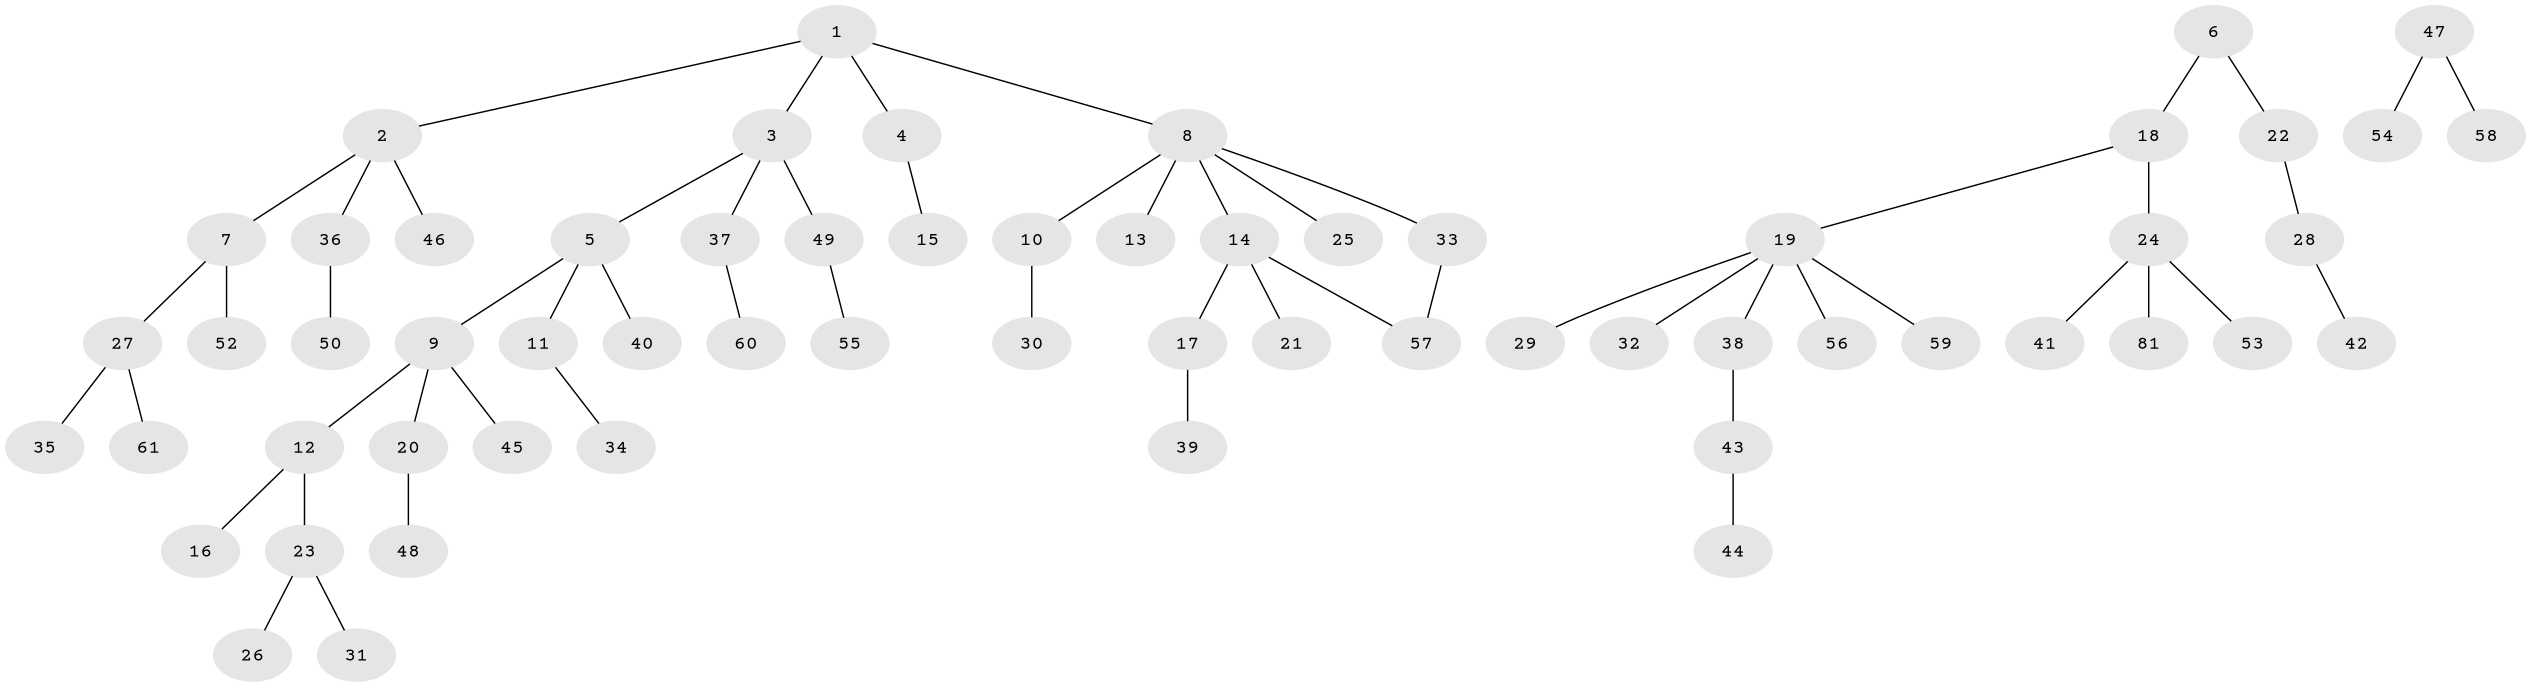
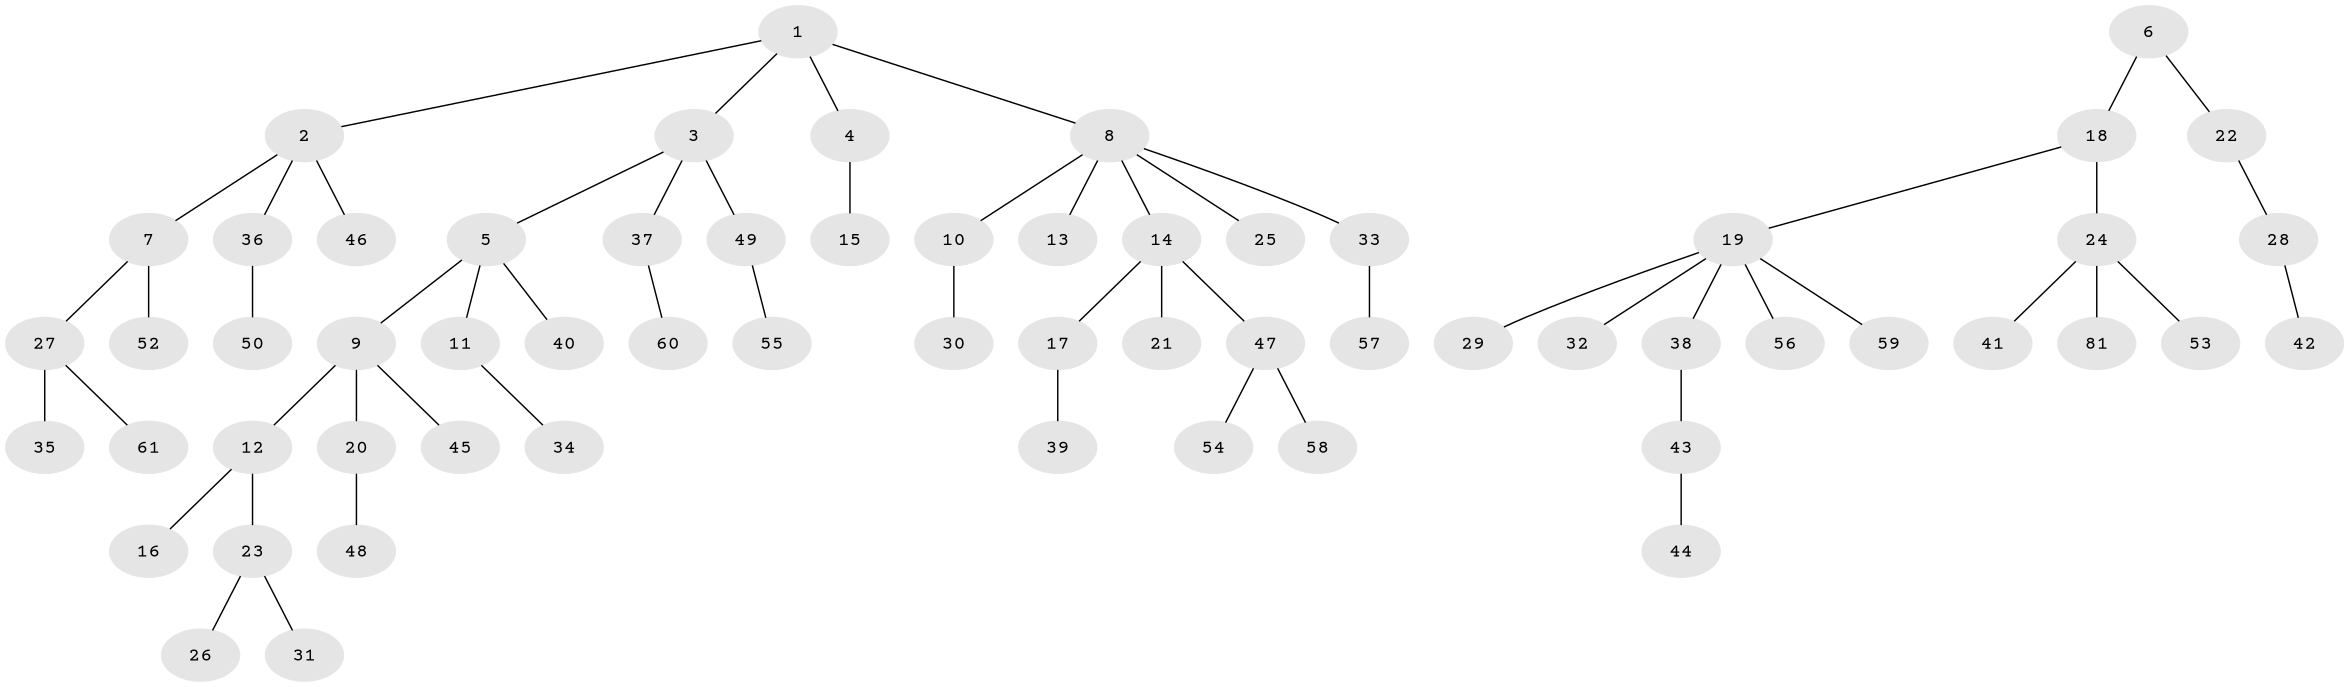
edge "14" -- "57": now "14" -- "47"
